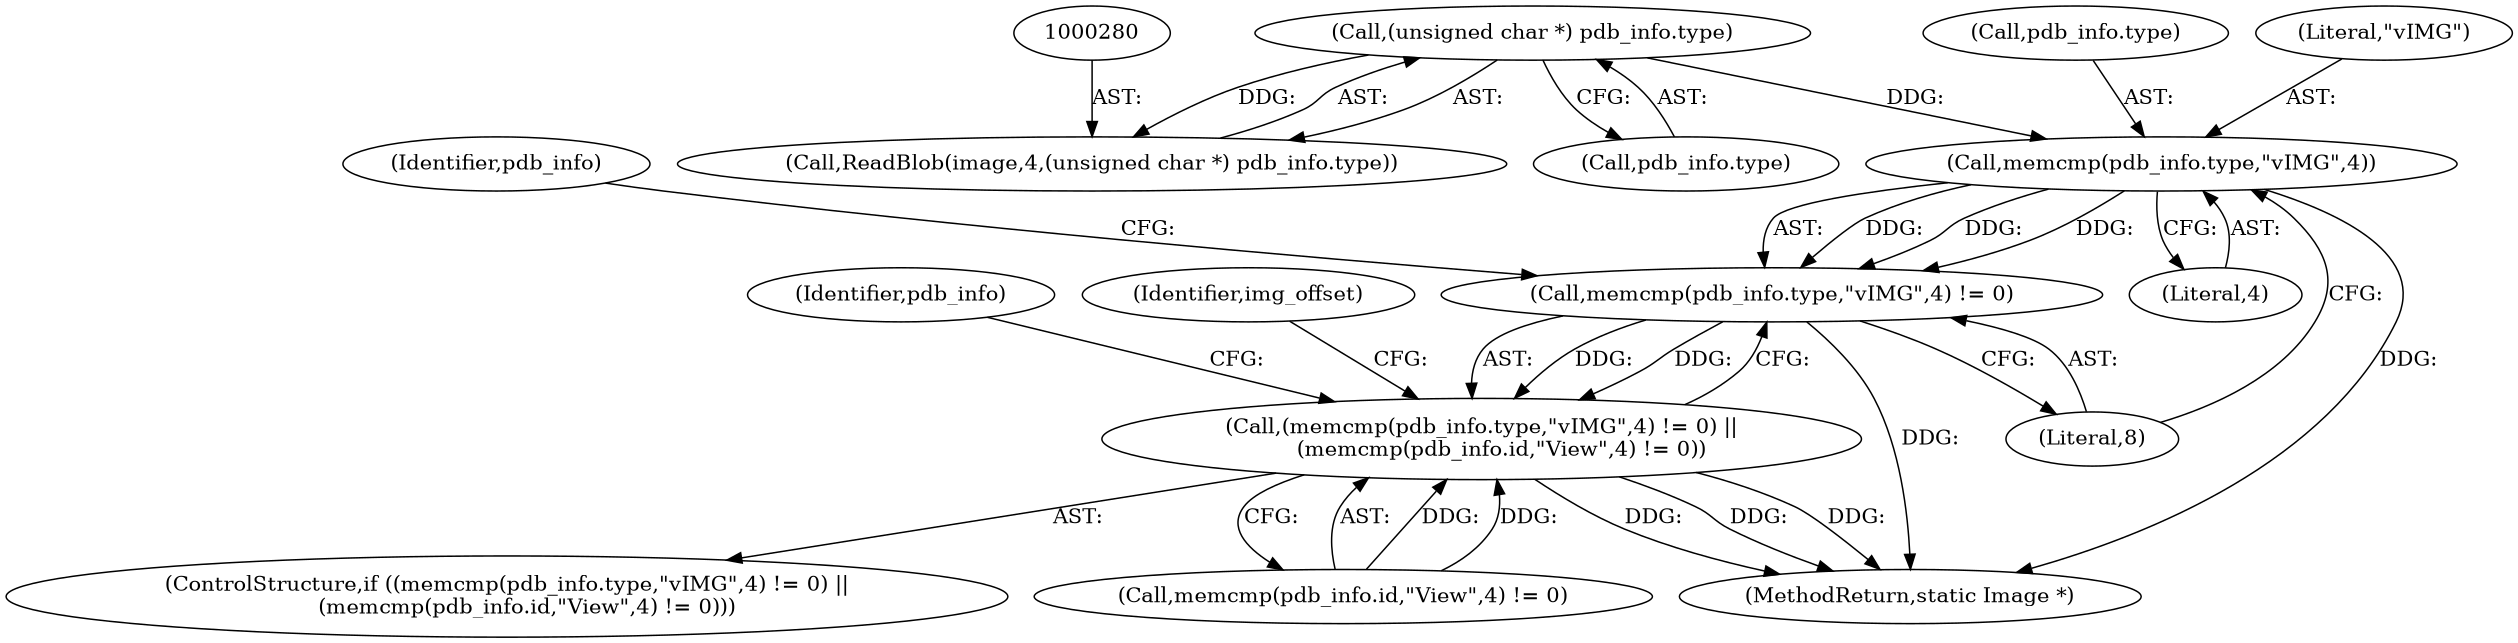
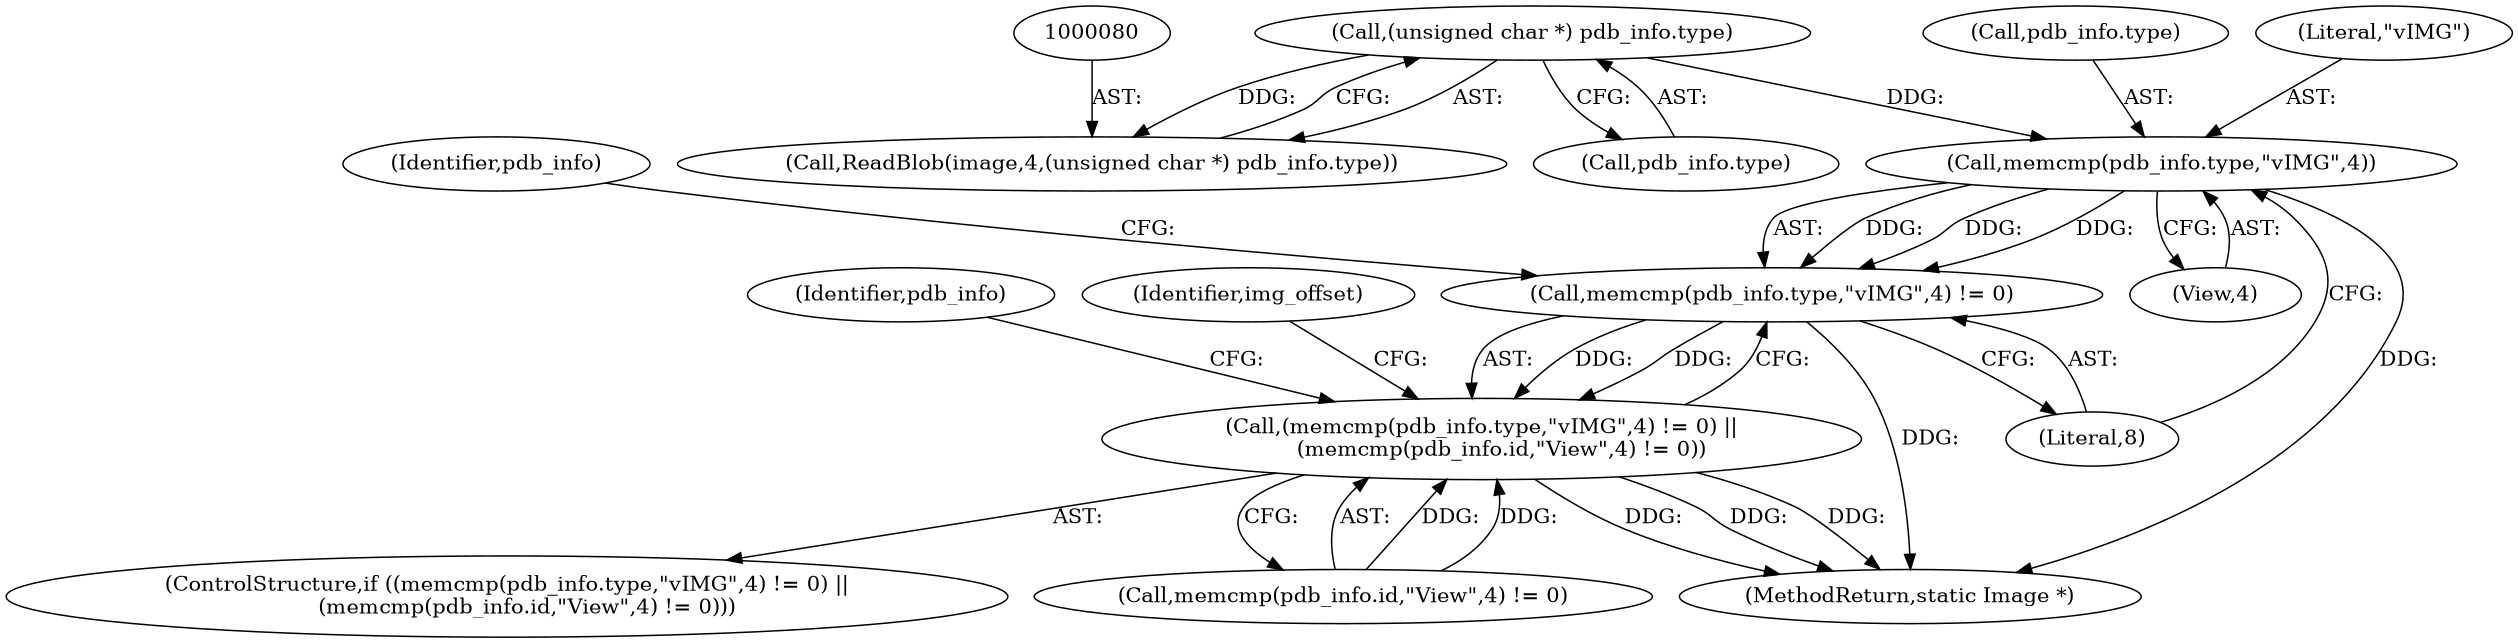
node "1000280": label "1000280" -> "1000080"
edge "(Call,ReadBlob(image,4,(unsigned char *) pdb_info.type))" -> "(Call,(unsigned char *) pdb_info.type)": label "AST: " -> "CFG: "
node "(Literal,4)": label "(Literal,4)" -> "(View,4)"
